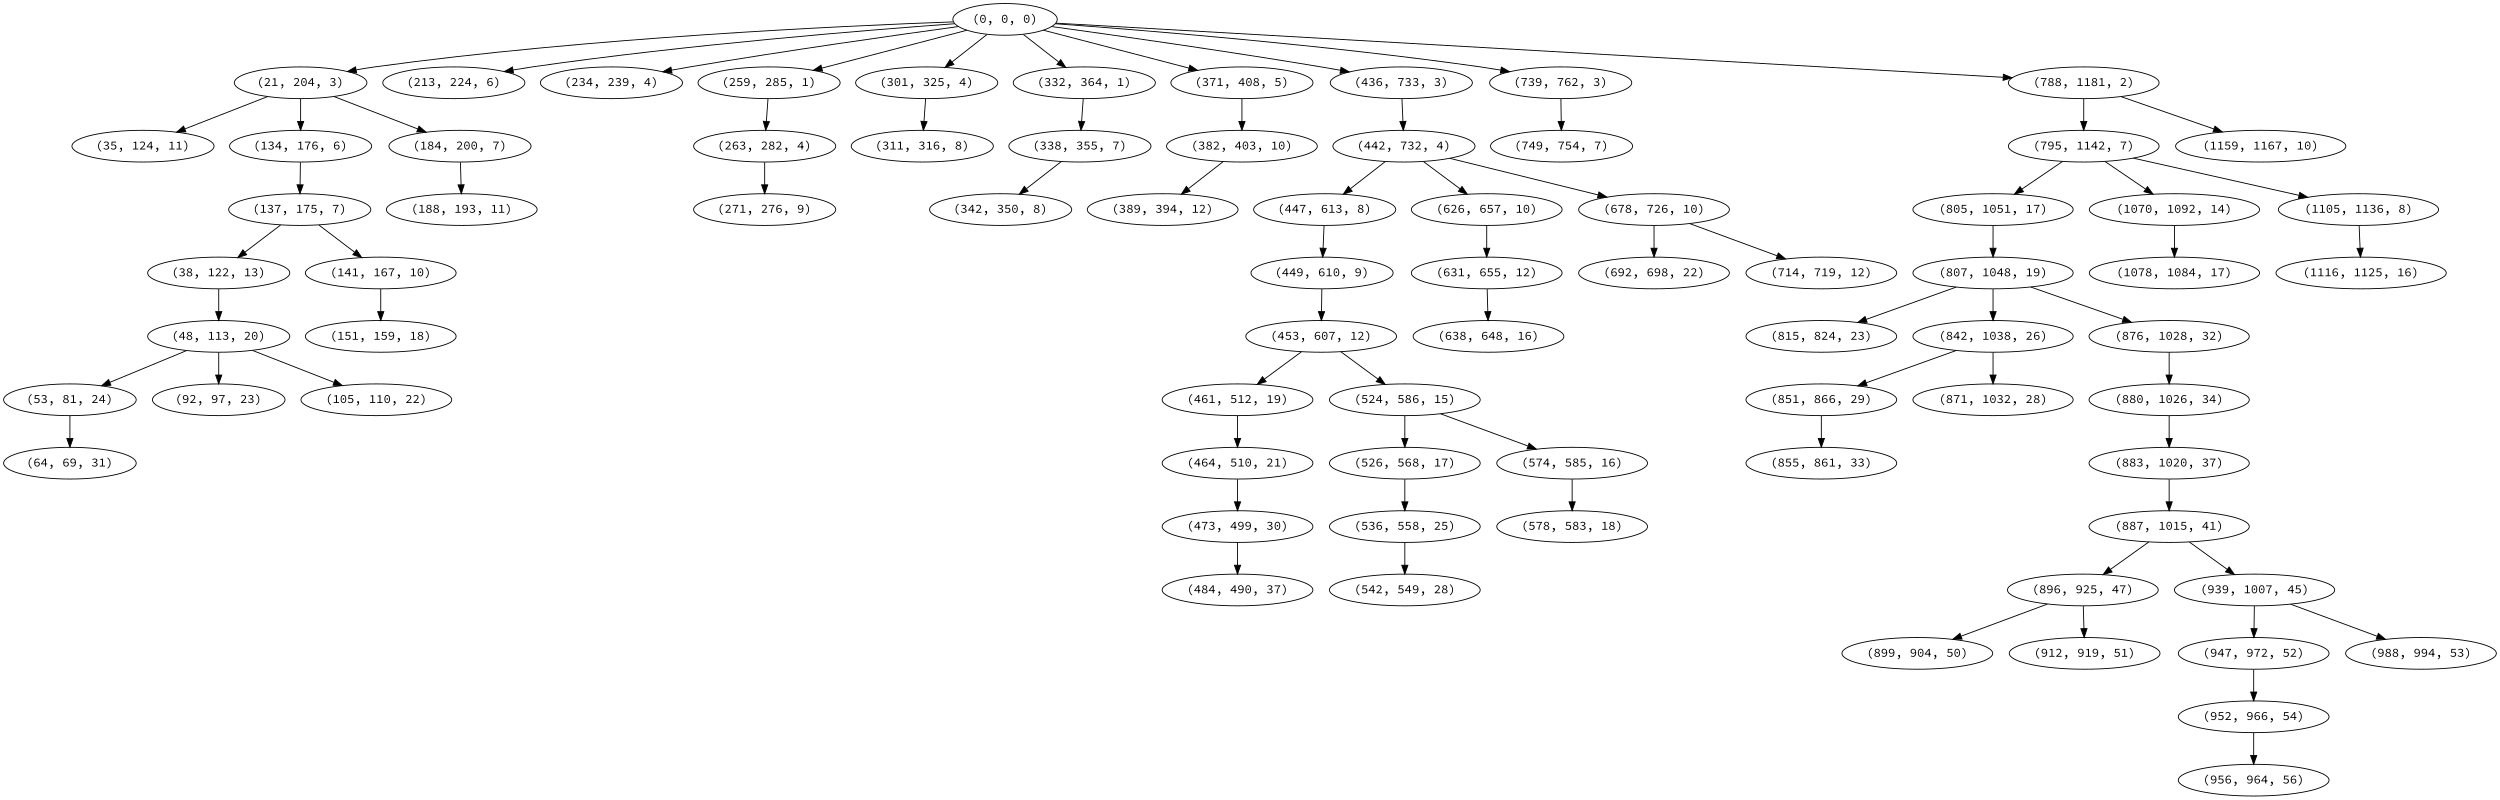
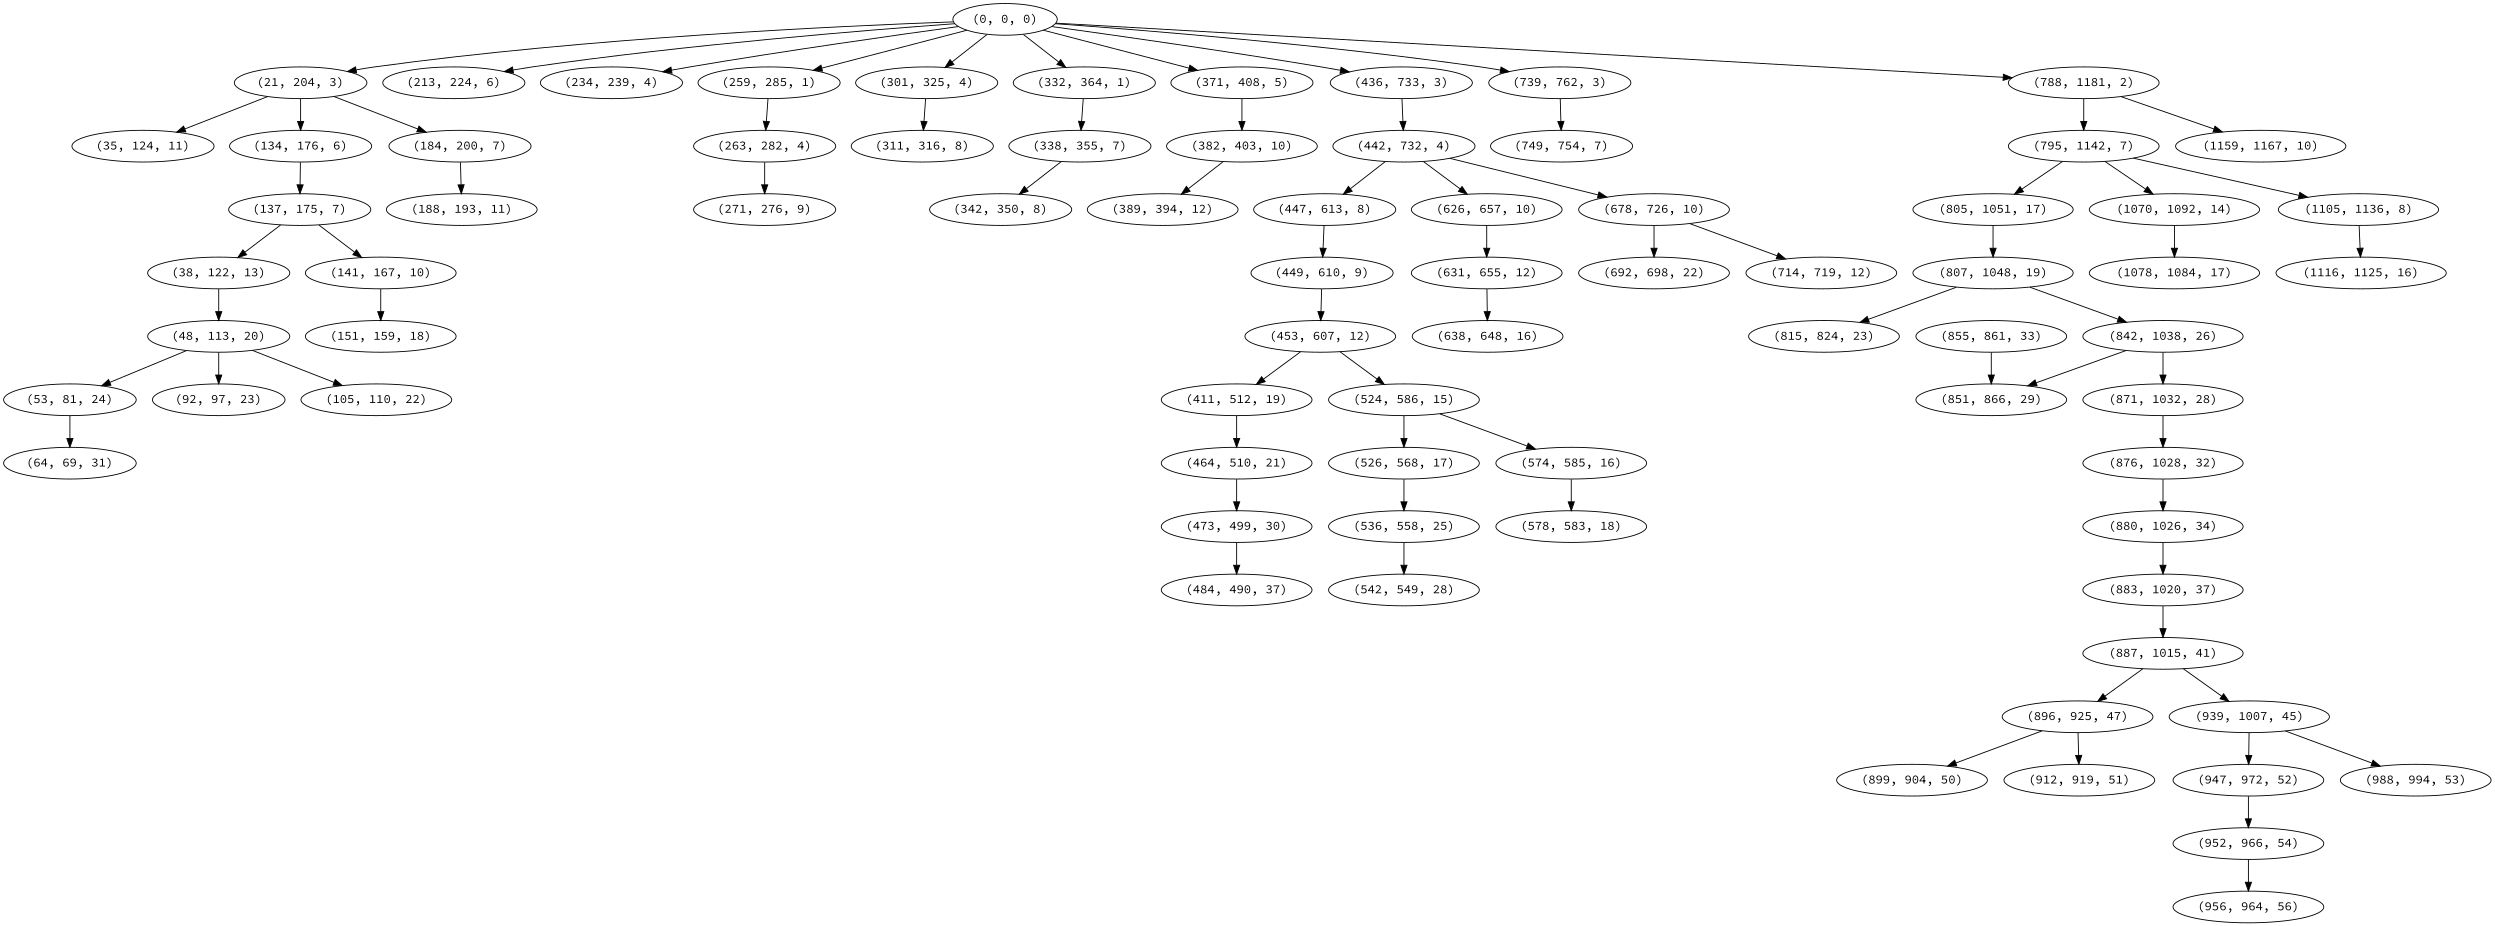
edge "(807, 1048, 19)" -> "(876, 1028, 32)": now "(871, 1032, 28)" -> "(876, 1028, 32)"
node "(461, 512, 19)": label "(461, 512, 19)" -> "(411, 512, 19)"
edge "(851, 866, 29)" -> "(855, 861, 33)": reversed
